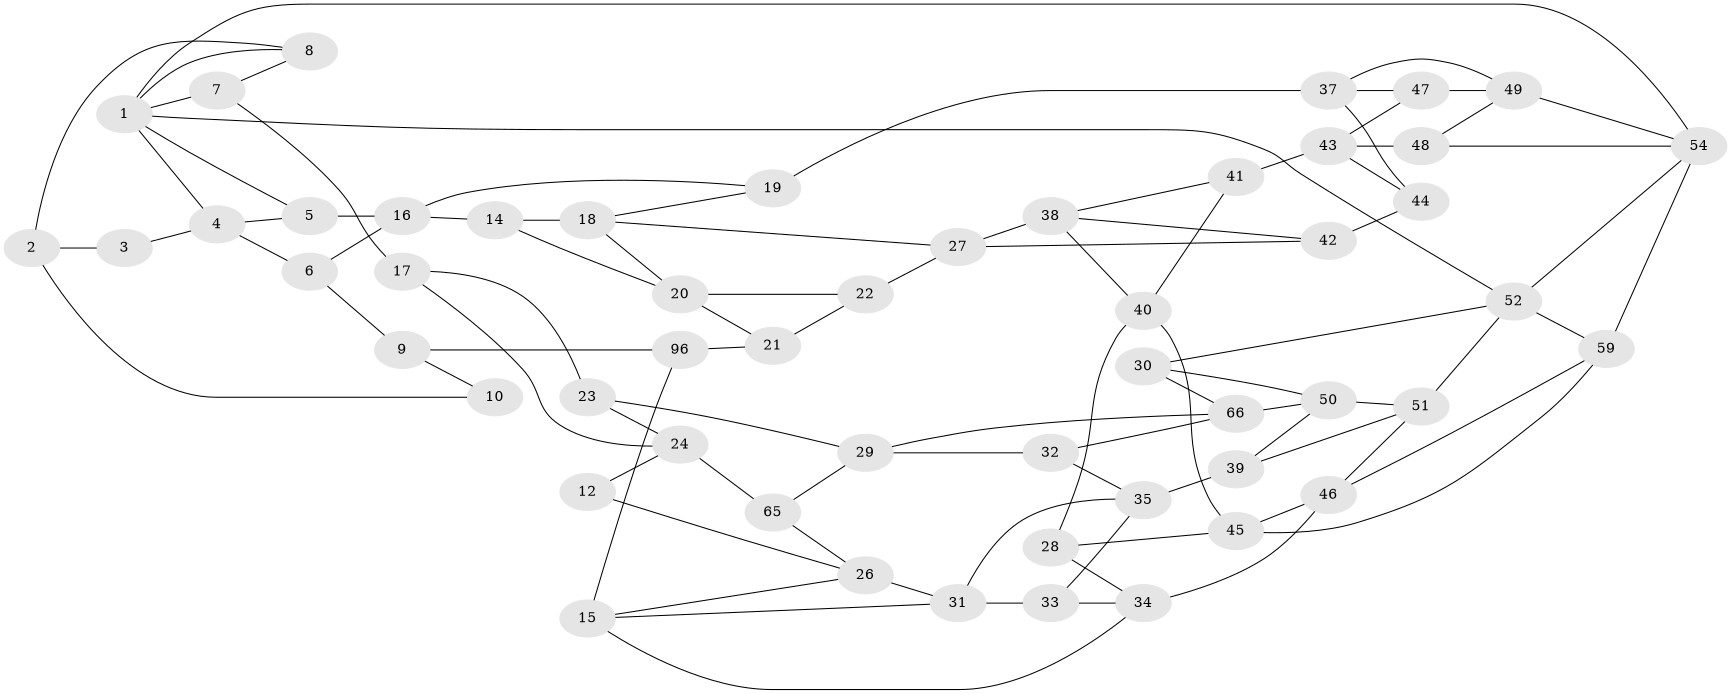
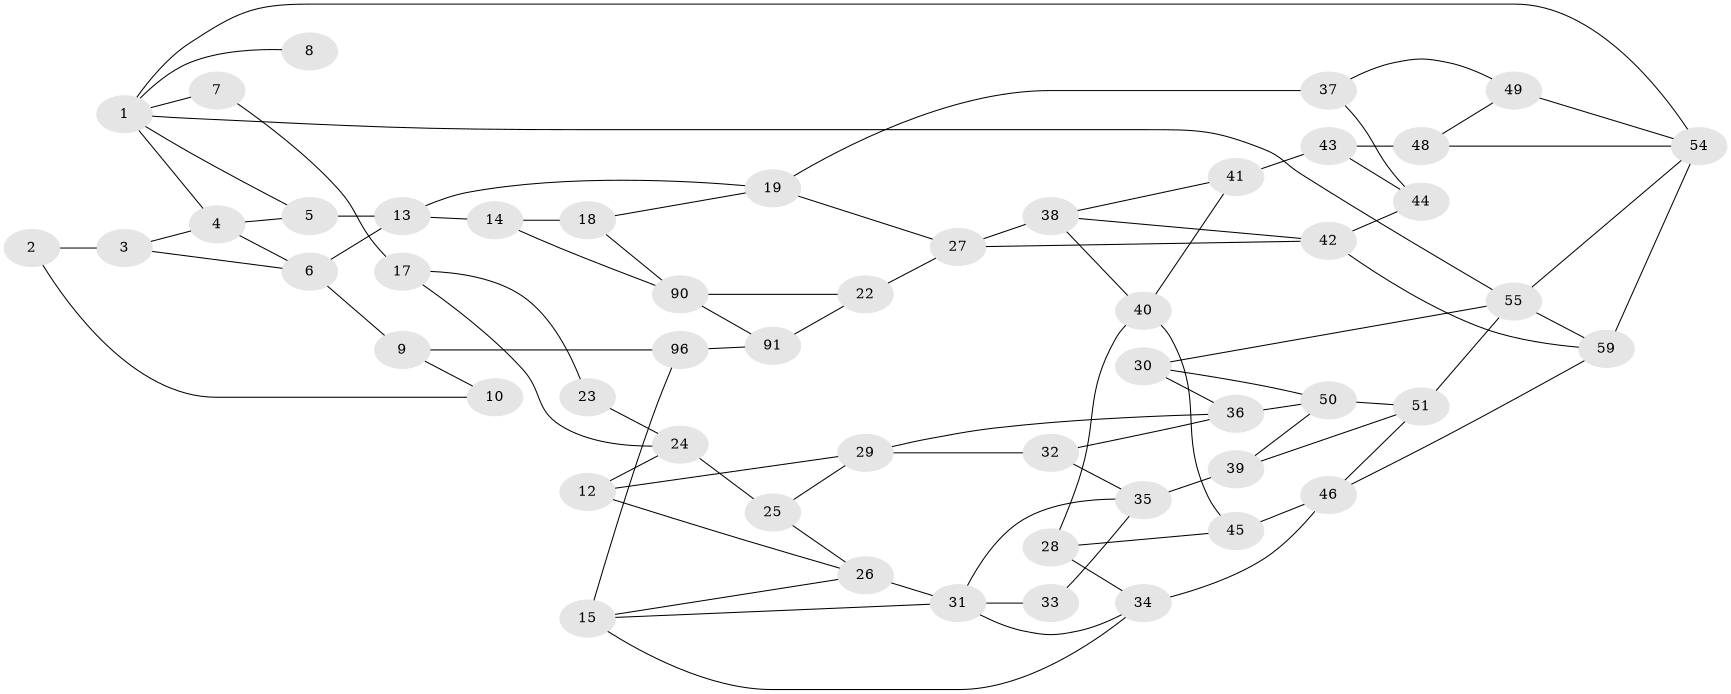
edge "8" -- "7": removed
edge "8" -- "2": removed
node "47": removed
node "16": label "16" -> "13"
edge "18" -- "27": now "19" -- "27"
edge "3" -- "6": added
node "20": label "20" -> "90"
node "52": label "52" -> "55"
node "21": label "21" -> "91"
node "66": label "66" -> "36"
edge "23" -- "29": now "12" -- "29"
edge "59" -- "45": now "59" -- "42"
node "65": label "65" -> "25"
edge "33" -- "34": now "31" -- "34"
